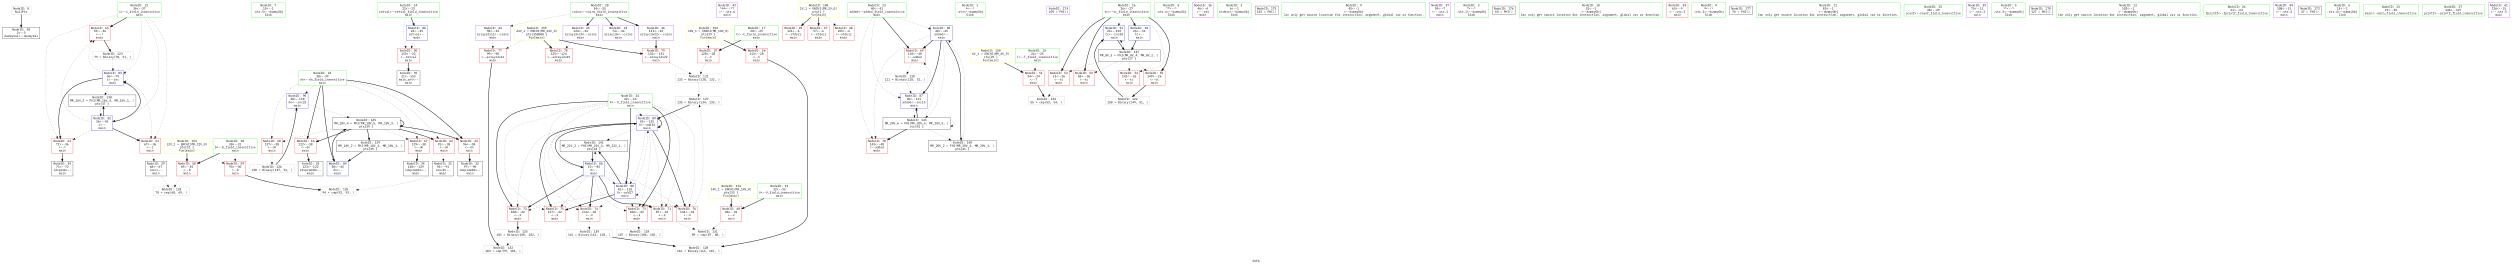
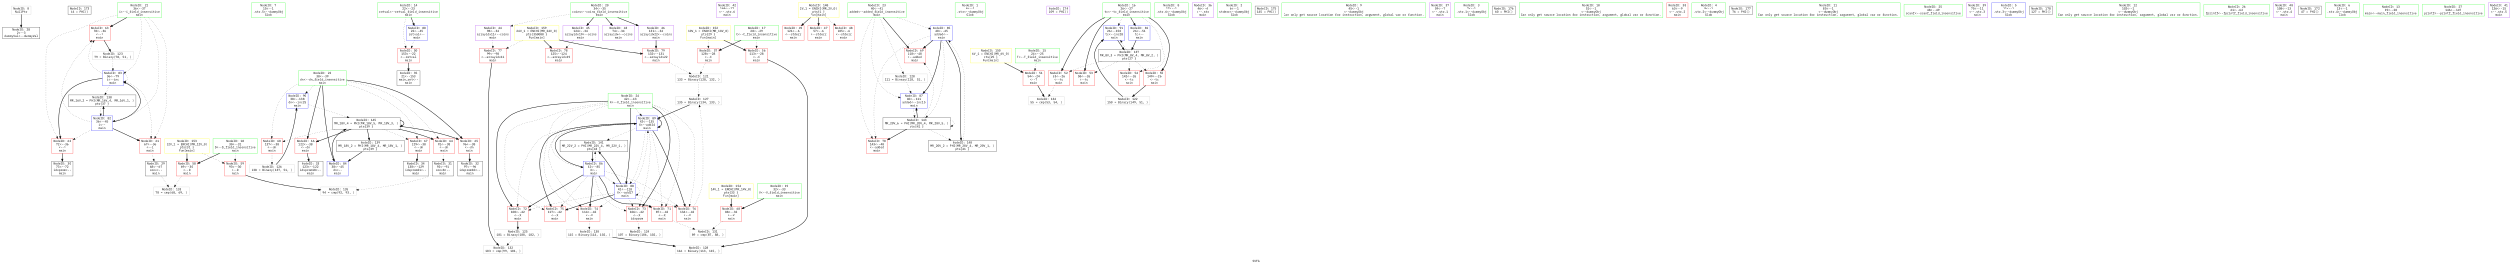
node "NodeID: 173": added
node "NodeID: 5": color green -> blue
edge "NodeID: 69" -> "NodeID: 120": now "NodeID: 23" -> "NodeID: 120"
node "NodeID: 73": text "main" -> "idxprom"
